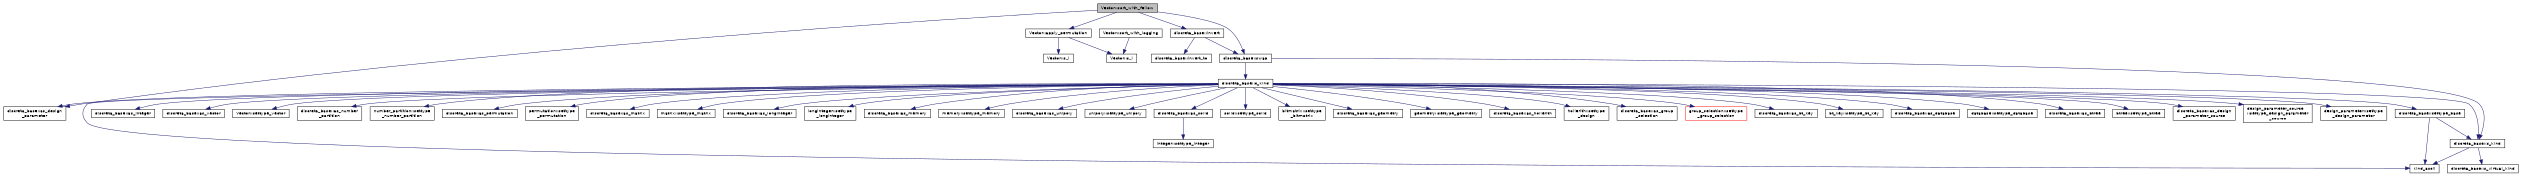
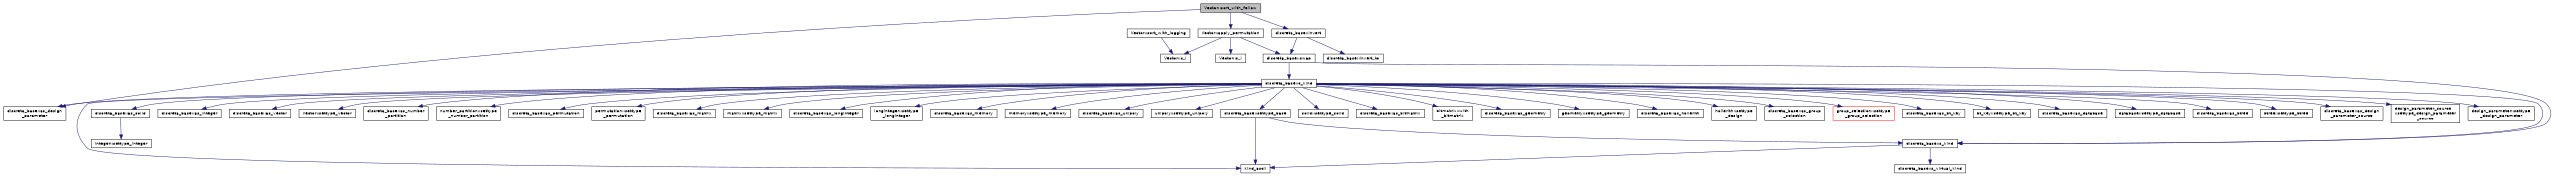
edge "Vector::sort_with_fellow" -> "discreta_base::swap": now "Vector::apply_permutation" -> "discreta_base::swap"
node "bitmatrix::settype _bitmatrix": label "bitmatrix::settype _bitmatrix" -> "bitmatrix::with _bitmatrix"
node "discreta_base::as_bitmatrix": added
